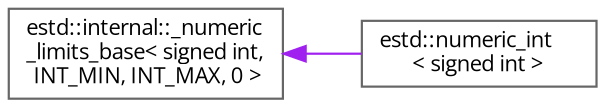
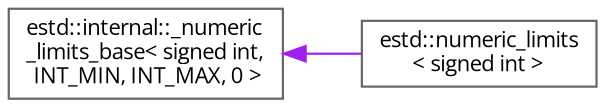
node "estd::numeric_int < signed int >": label "estd::numeric_int < signed int >" -> "estd::numeric_limits < signed int >"
